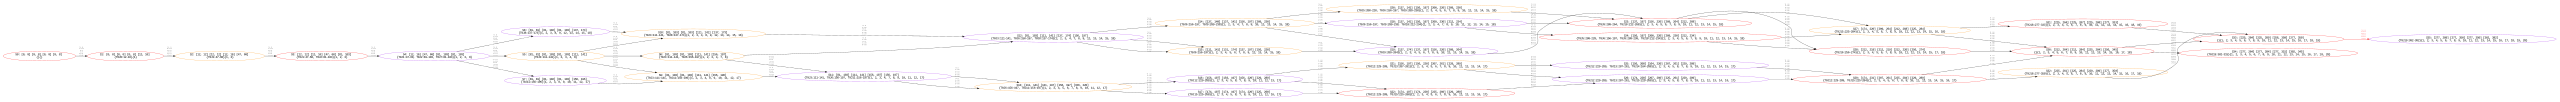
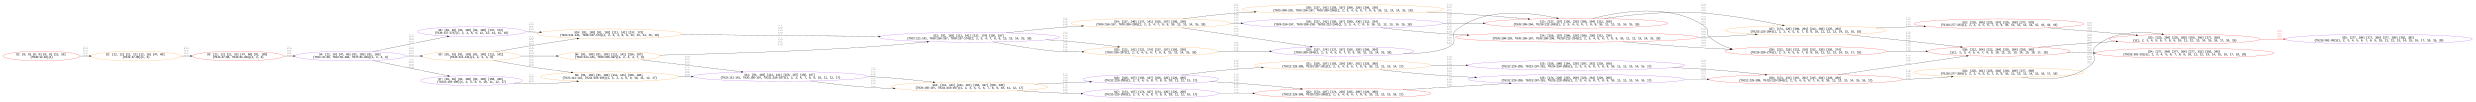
node "S0: [0, 0] [0, 0] [0, 0] [0, 0] {}{}": removed
